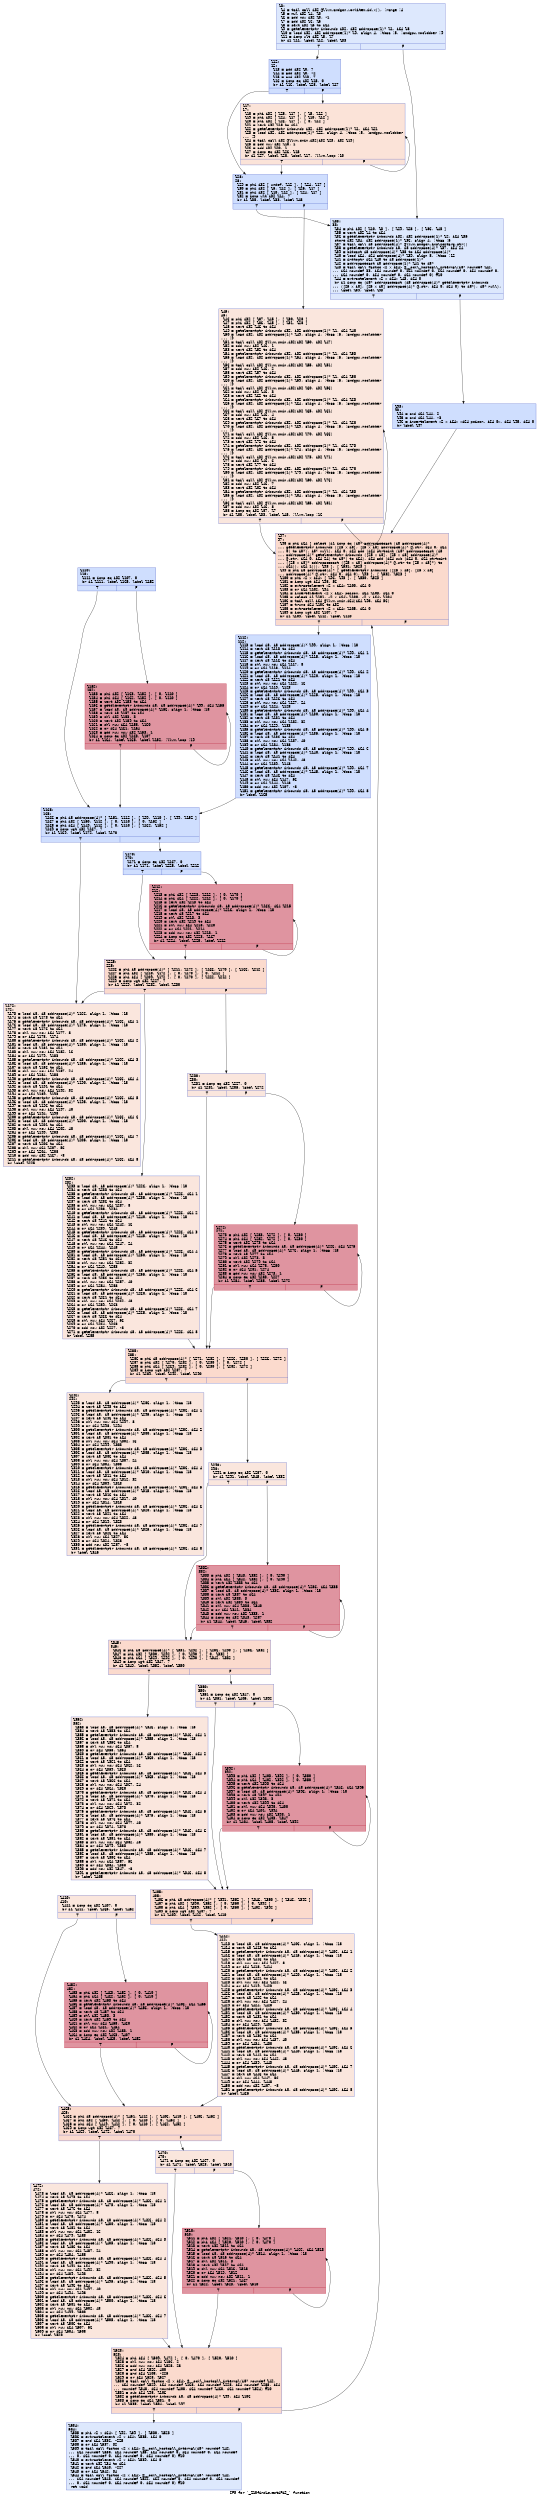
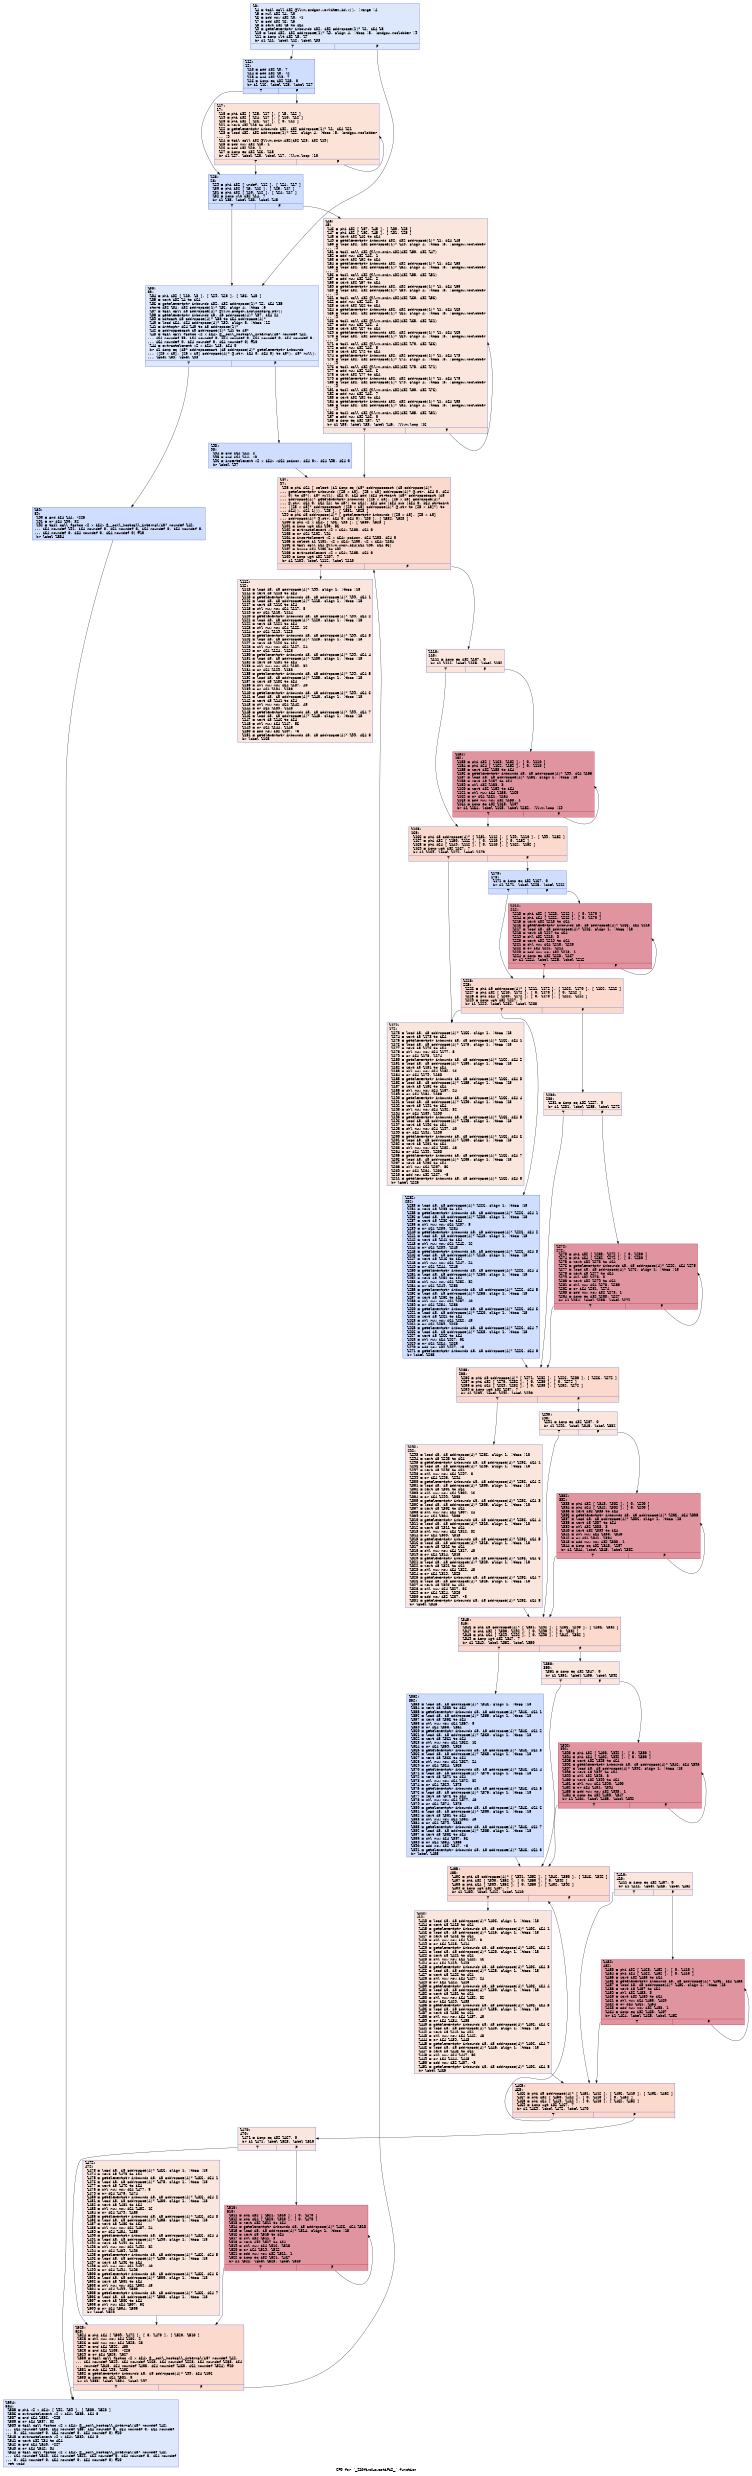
node "%89:": added
node "%110:": fillcolor #93b5fe70 -> #f3c7b170
edge "%97:" -> "%110:": added
node "%112:": fillcolor #93b5fe70 -> #f3c7b170
edge "%112:" -> "%165:": removed
node "%165:": fillcolor #93b5fe70 -> #f7ac8e70
node "%232:": fillcolor #f3c7b170 -> #93b5fe70
edge "%292:" -> "%345:": added
node "%352:": fillcolor #f3c7b170 -> #93b5fe70
edge "%465:" -> "%472:": now "%465:" -> "%405:"
